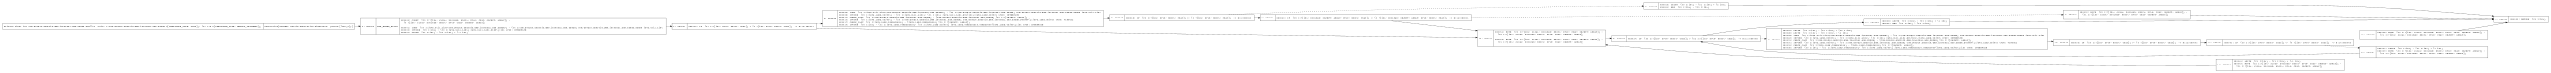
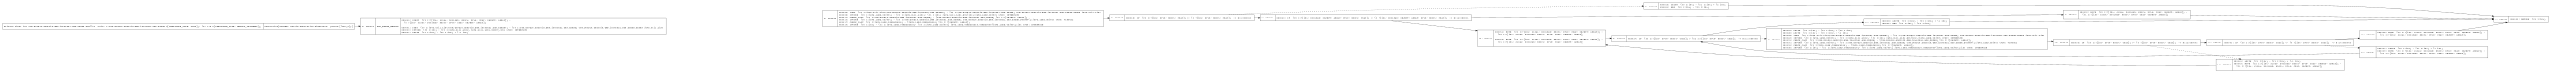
edge "6: 0x0023" -> "7: 0x0025": style dashed -> solid
node "0: 0x0000": text "MTH_ENTER_BLOCK" -> "MTH_ENTER_METHOD"
node "1: 0x0009": removed
edge "12: 0x0045" -> "14: 0x004b": added
edge "10: 0x003f" -> "11: 0x0041": added
